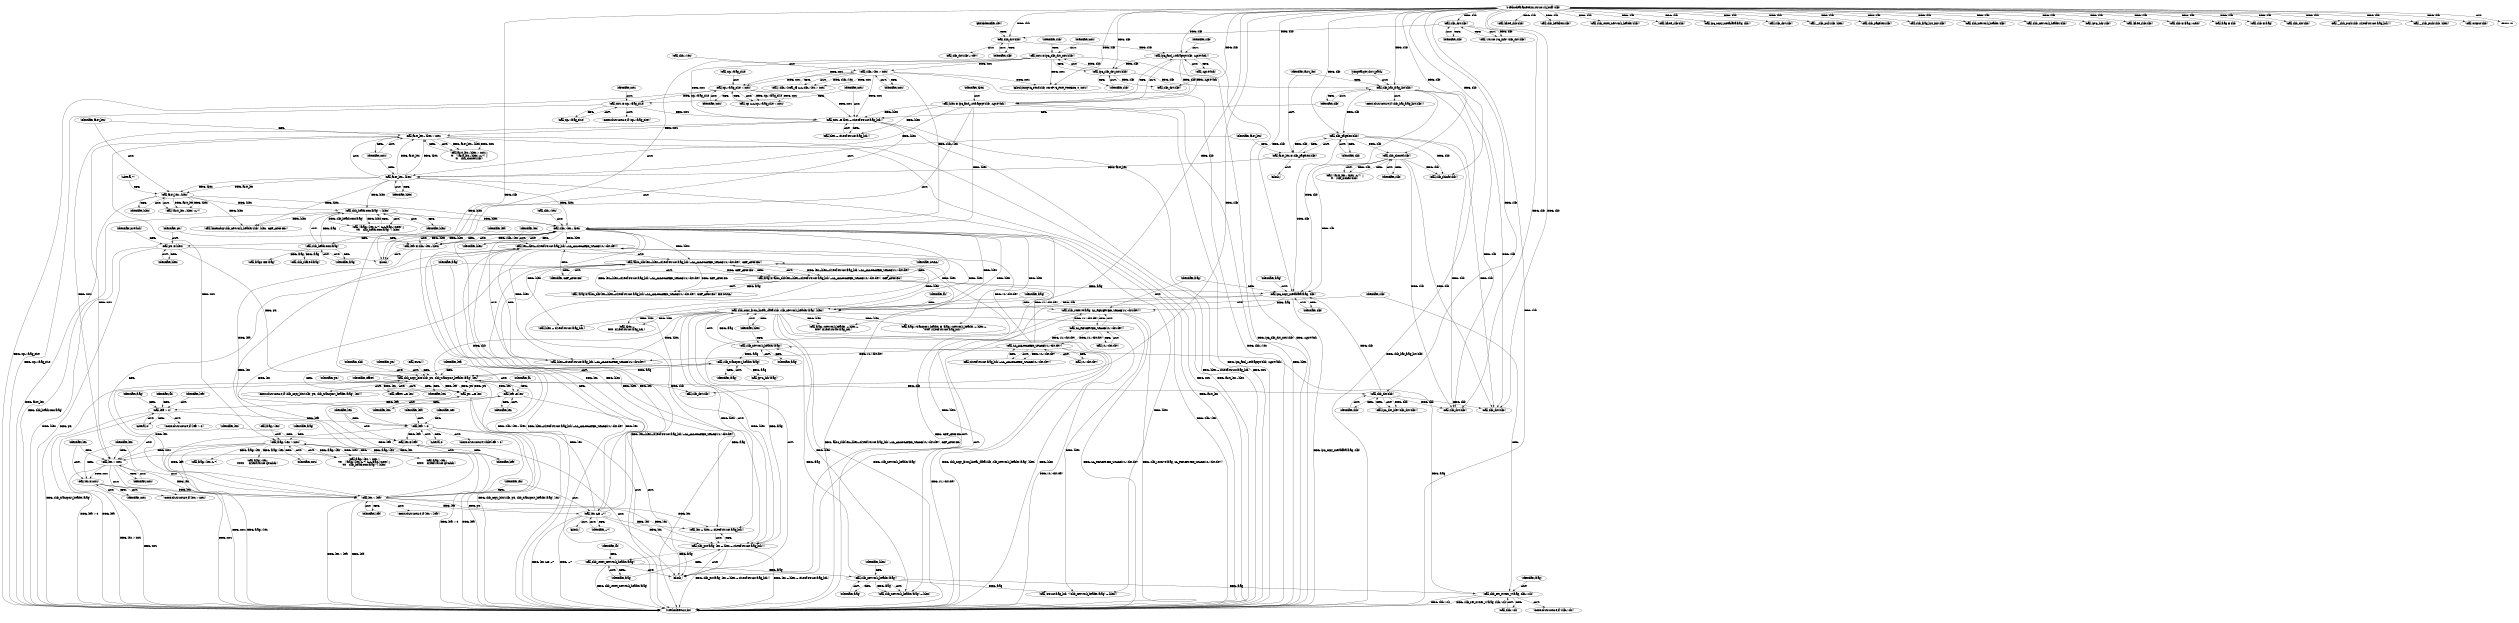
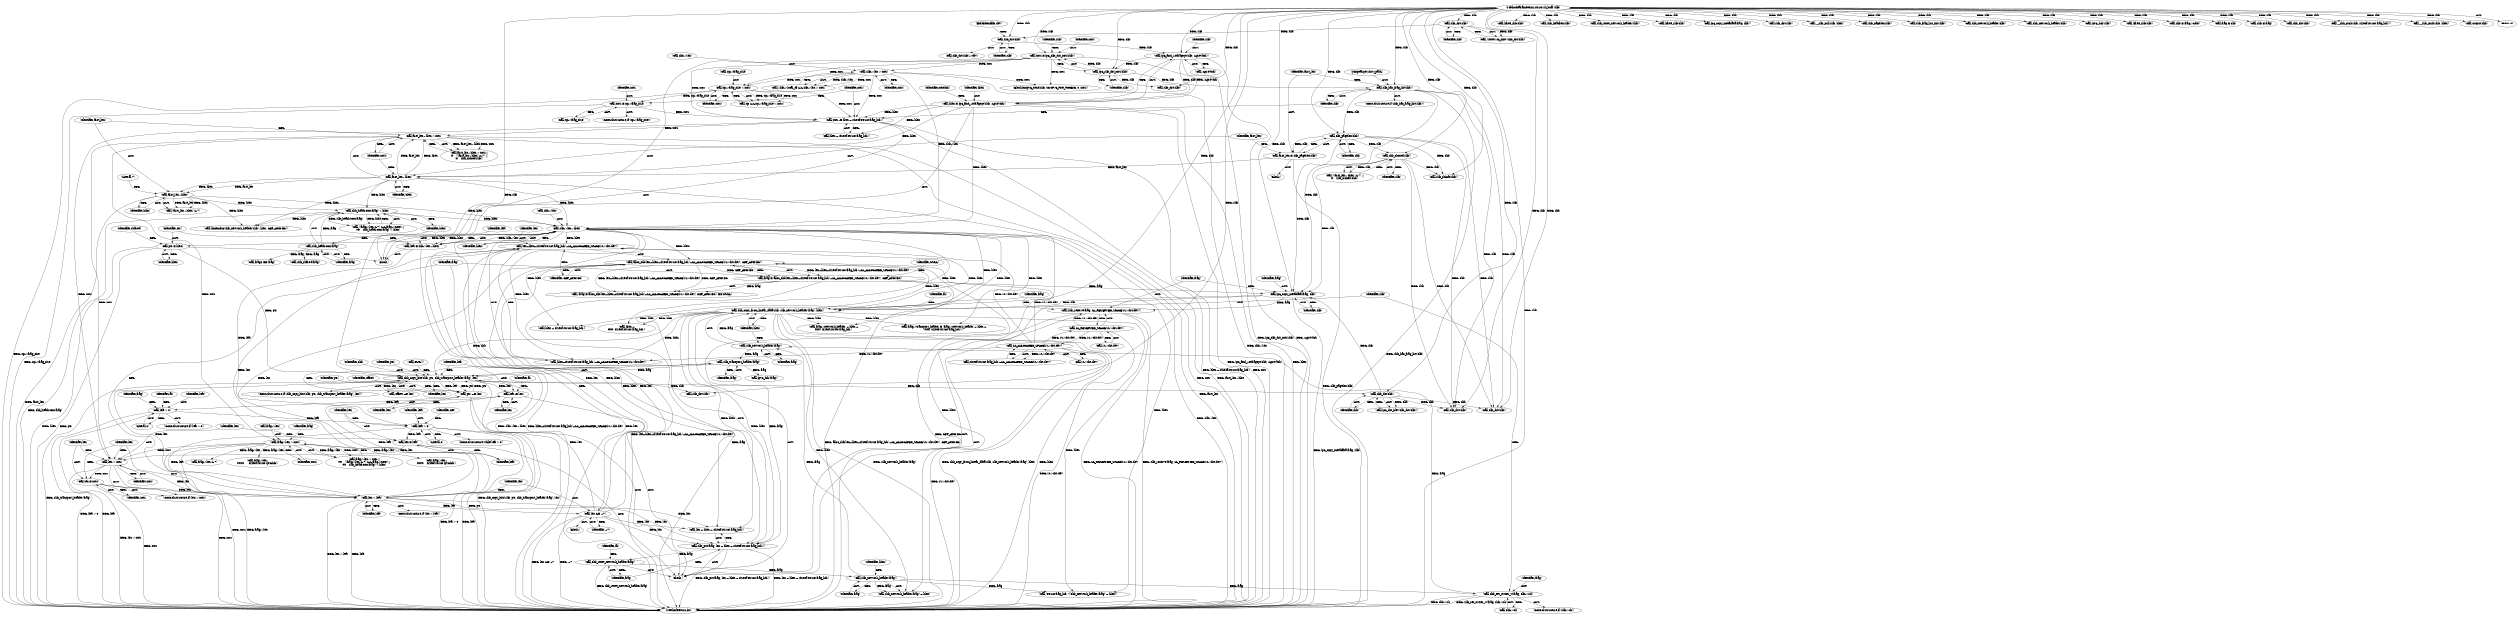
edge "(MethodParameterIn,struct sk_buff *skb)" -> "(Block,icmpv6_send(skb, ICMPV6_PKT_TOOBIG, 0, mtu))": now "(MethodParameterIn,struct sk_buff *skb)" -> "(Call,mtu = ip6_skb_dst_mtu(skb))"
node "(Call,(struct rt6_info*)skb_dst(skb))": label "(Call,(struct rt6_info*)skb_dst(skb))" -> "(Call,(reset rt6_info*)skb_dst(skb))"
node "(Identifier,nexthdr)": added
node "(Identifier,prevhdr)": label "(Identifier,prevhdr)" -> "(Identifier,shared)"
edge "(Call,first_len = skb_pagelen(skb))" -> "(MethodReturn,int)": added, label "DDG: skb_pagelen(skb)"
